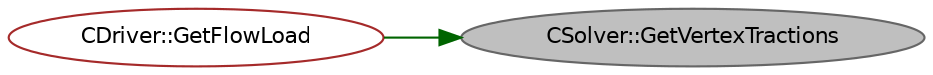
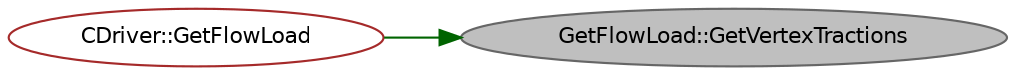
node "CSolver::GetVertexTractions": label "CSolver::GetVertexTractions" -> "GetFlowLoad::GetVertexTractions"
